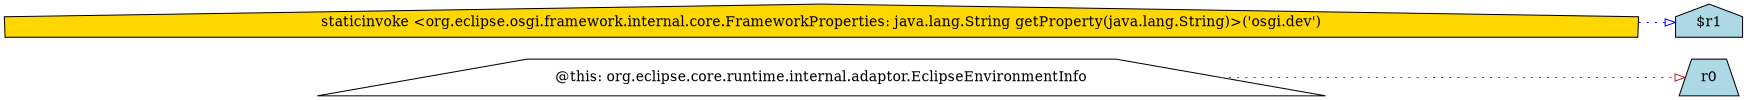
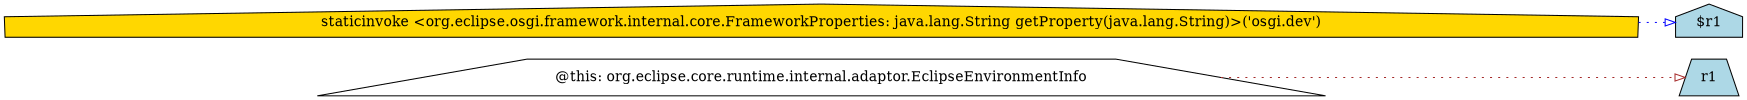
node "r0": label "r0" -> "r1"
